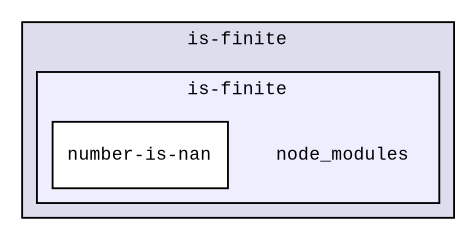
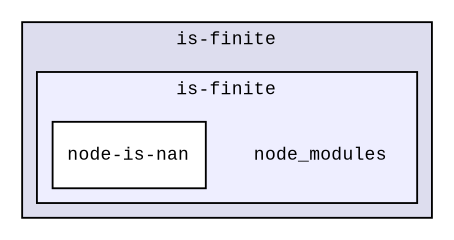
node "number-is-nan": label "number-is-nan" -> "node-is-nan"
